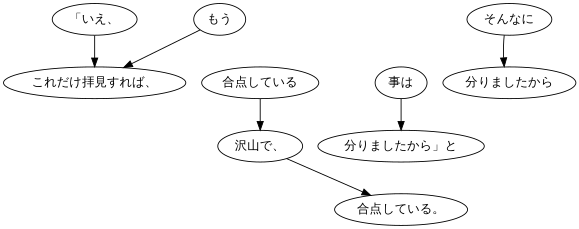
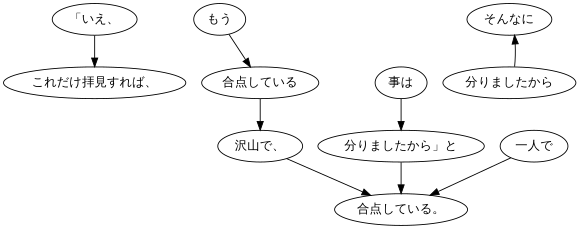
edge "そんなに" -> "分りましたから": reversed
edge "もう" -> "これだけ拝見すれば、": now "もう" -> "合点している"
node "一人で": added
edge "分りましたから」と" -> "合点している。": added
